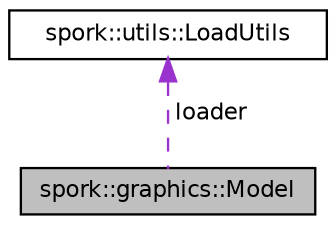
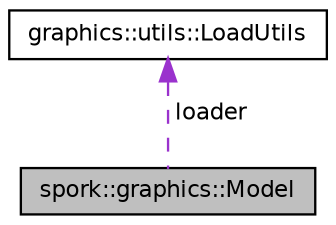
node "spork::utils::LoadUtils": label "spork::utils::LoadUtils" -> "graphics::utils::LoadUtils"
